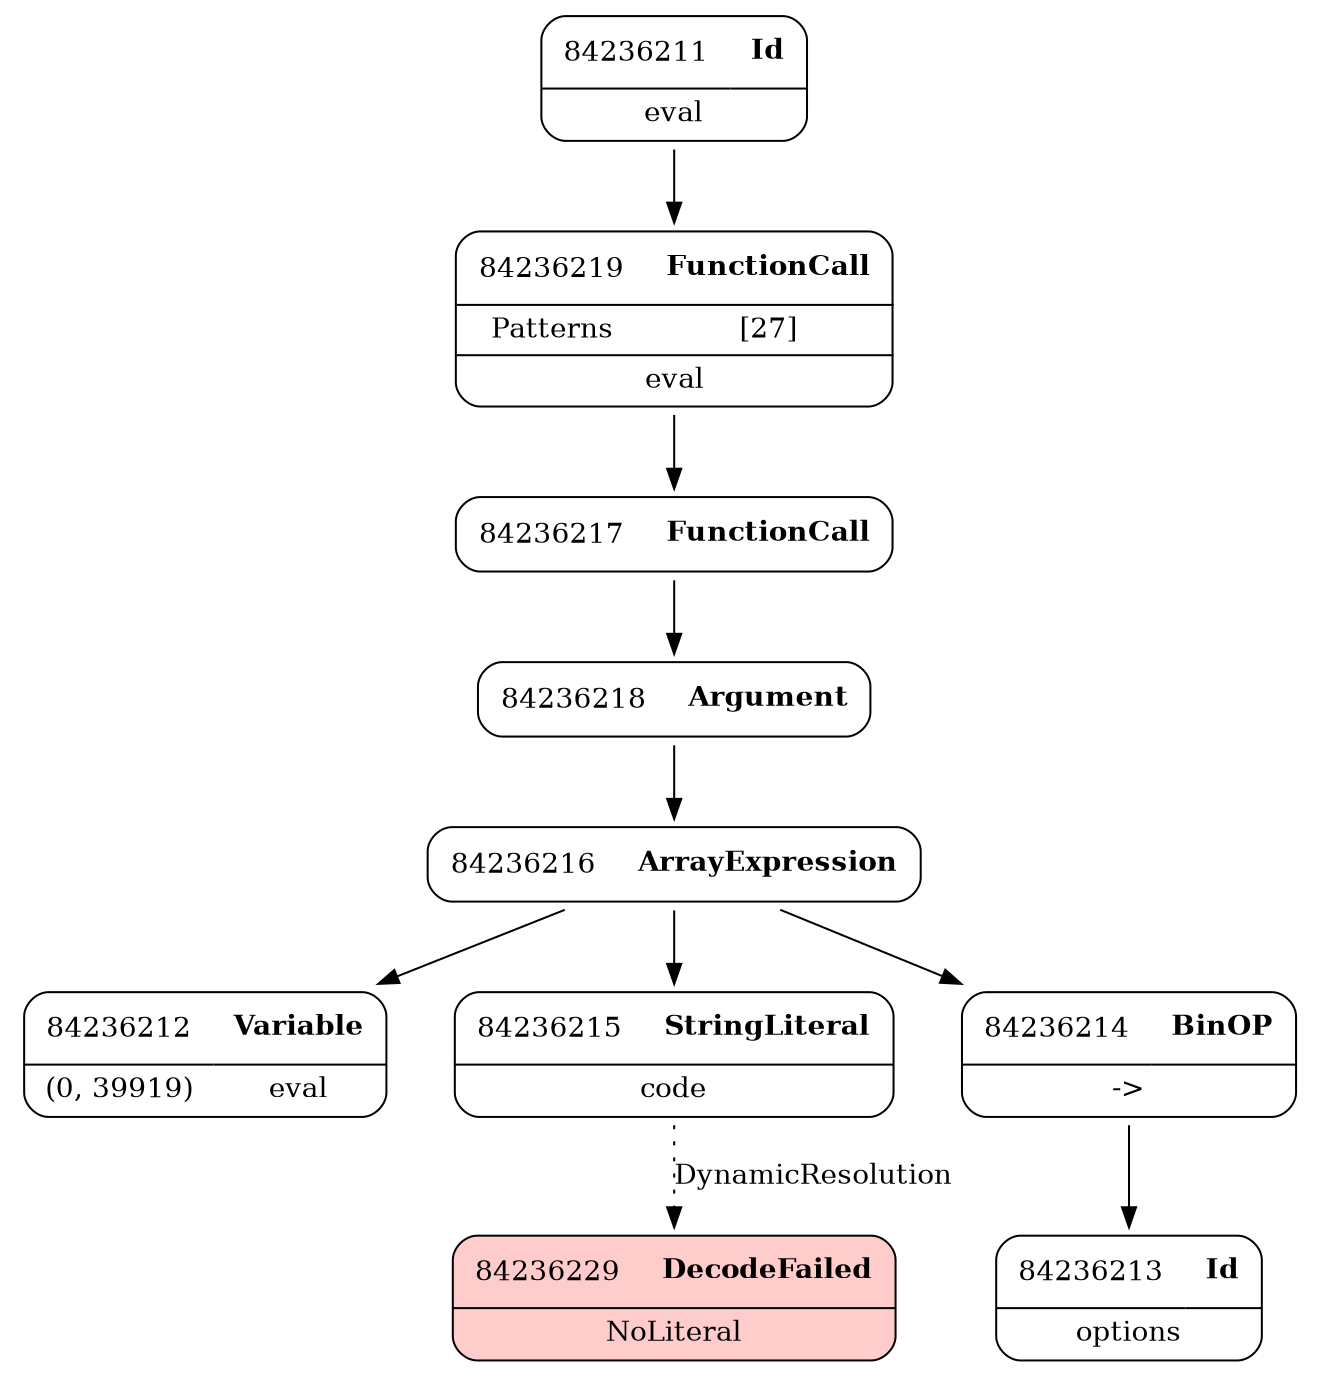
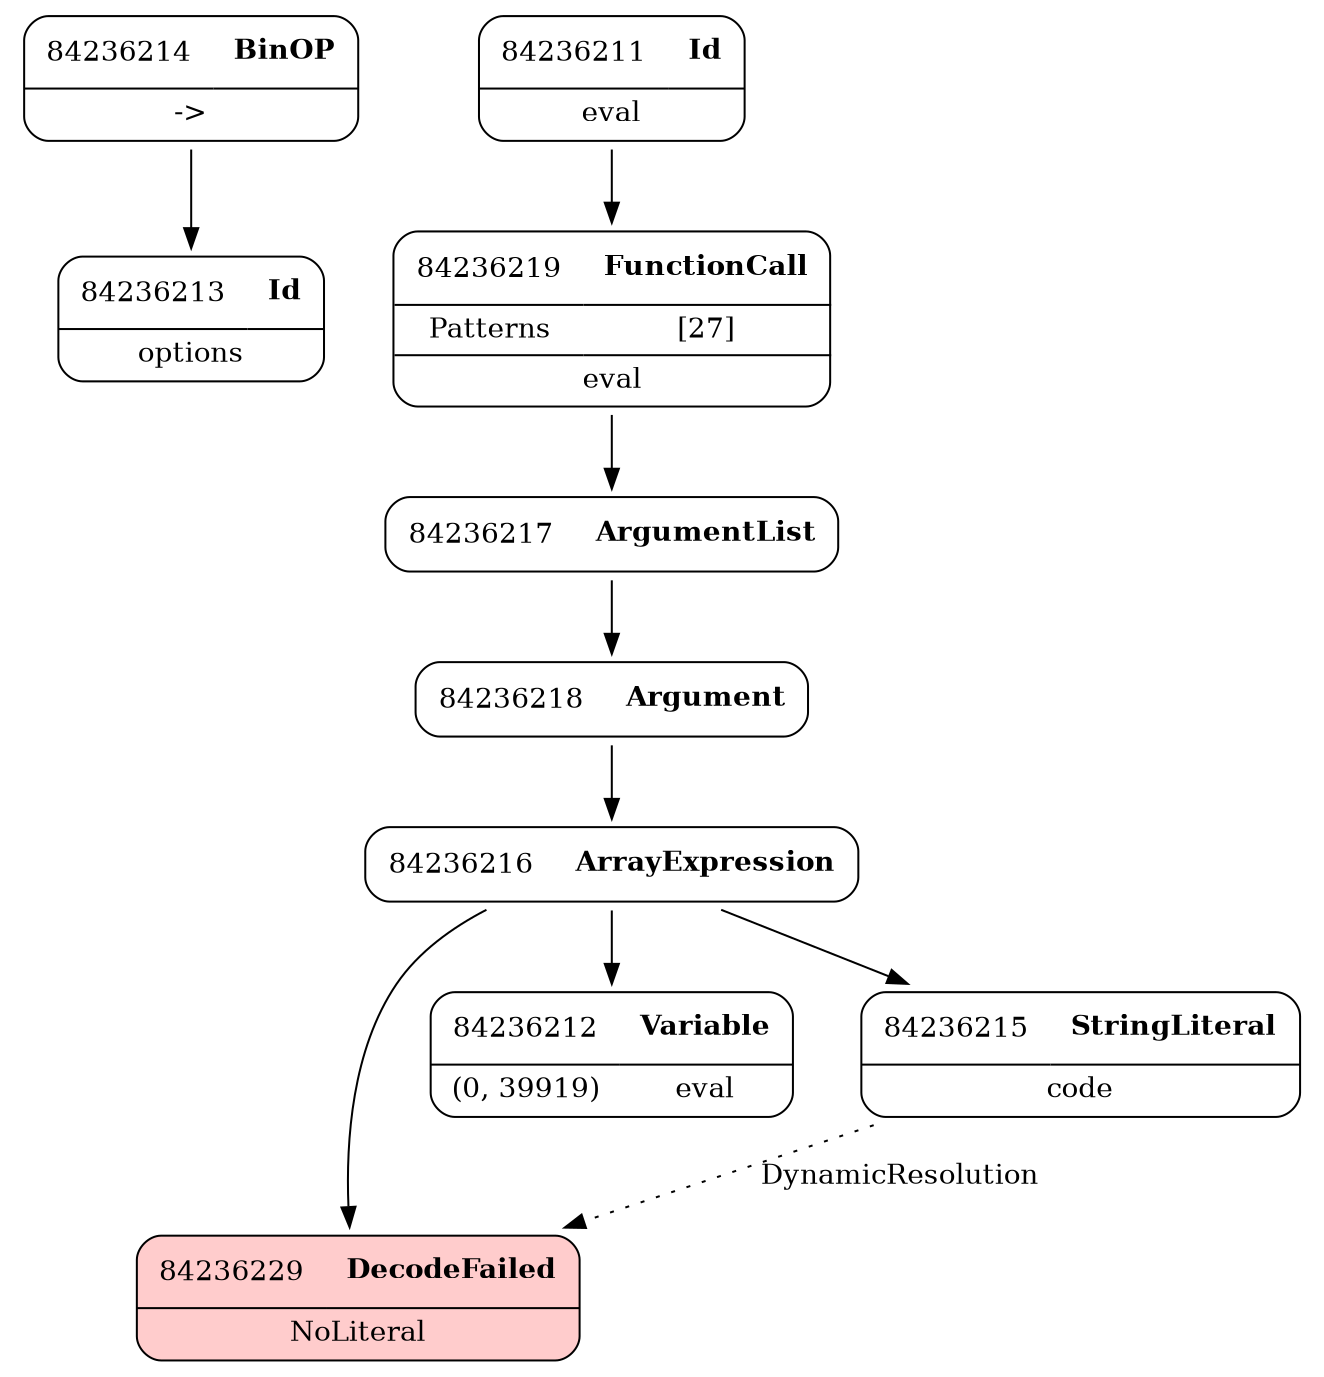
node "84236217": text "FunctionCall" -> "ArgumentList"
edge "84236216" -> "84236214": now "84236216" -> "84236229"
